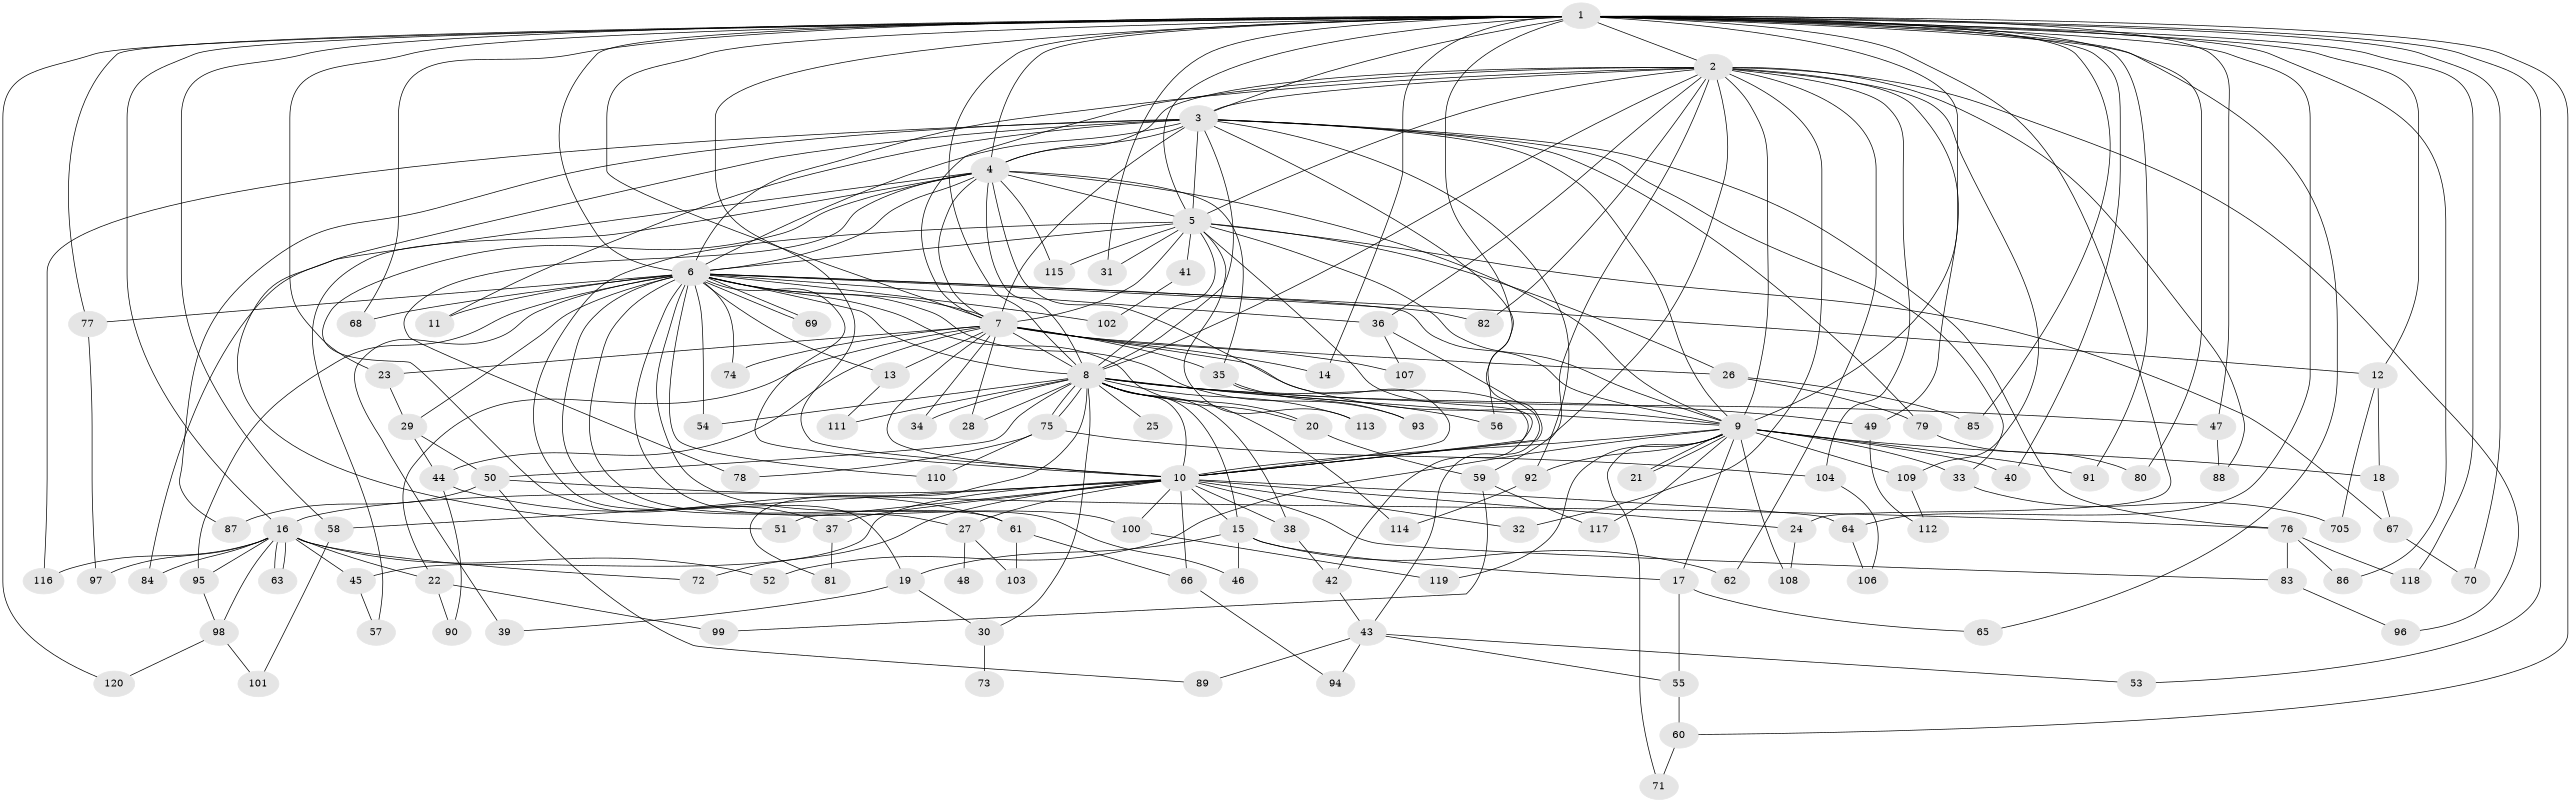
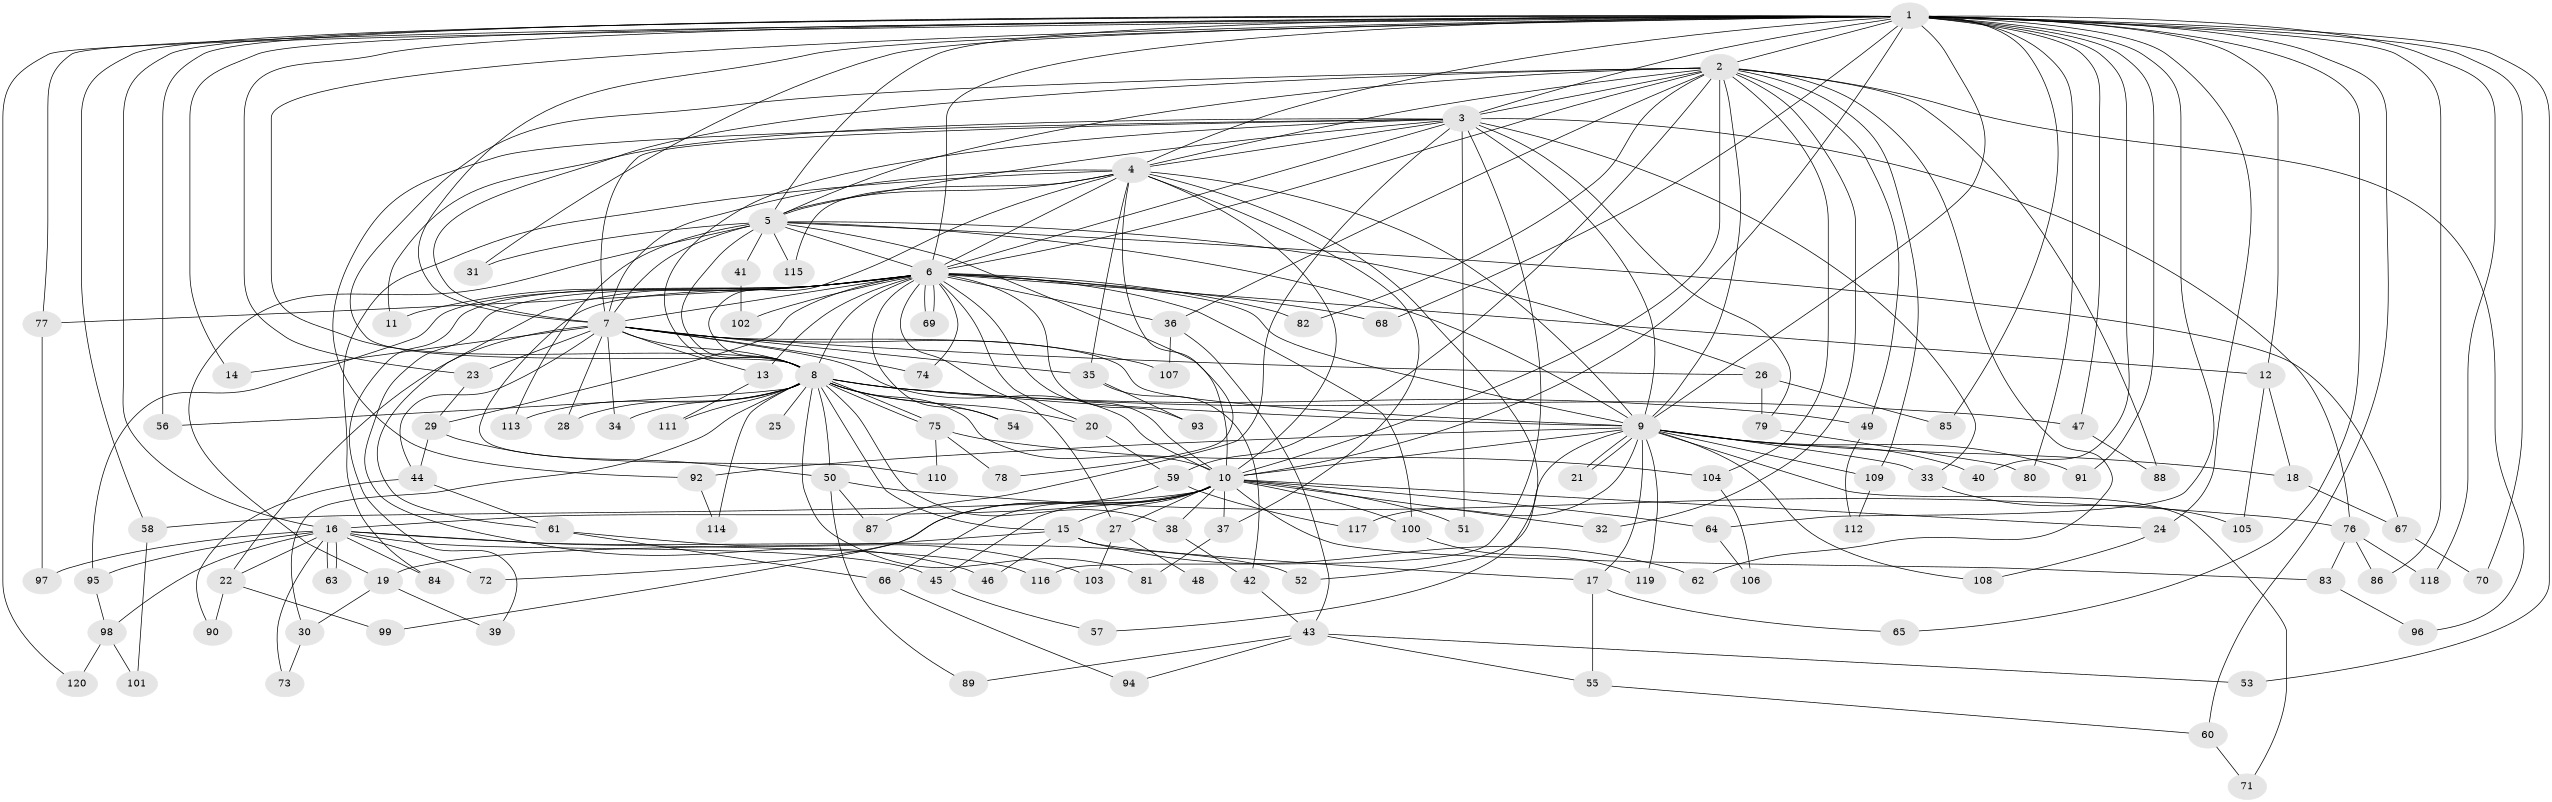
edge "3" -- "10": removed
node "705": label "705" -> "105"
edge "16" -- "73": added
